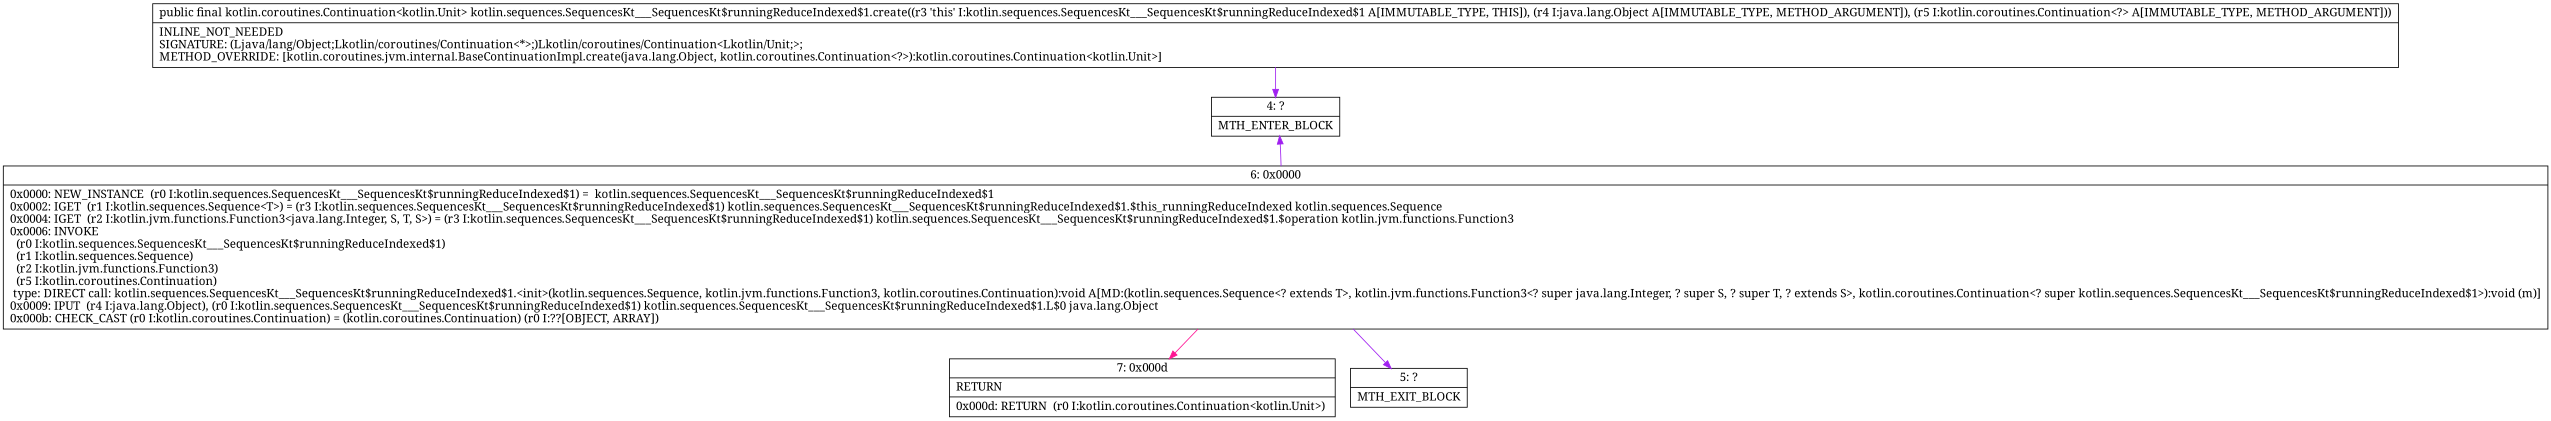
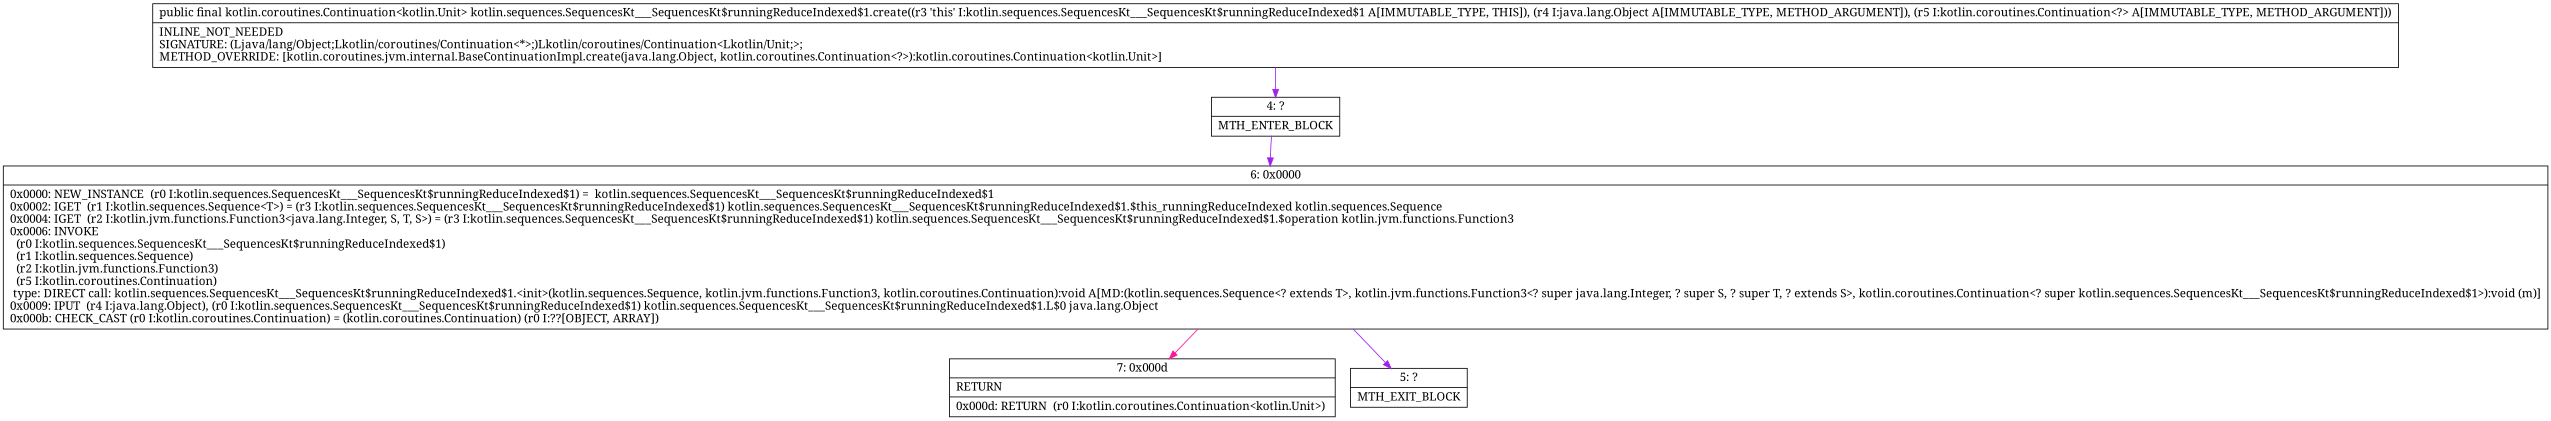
edge "6: 0x0000" -> "4: ?": reversed
